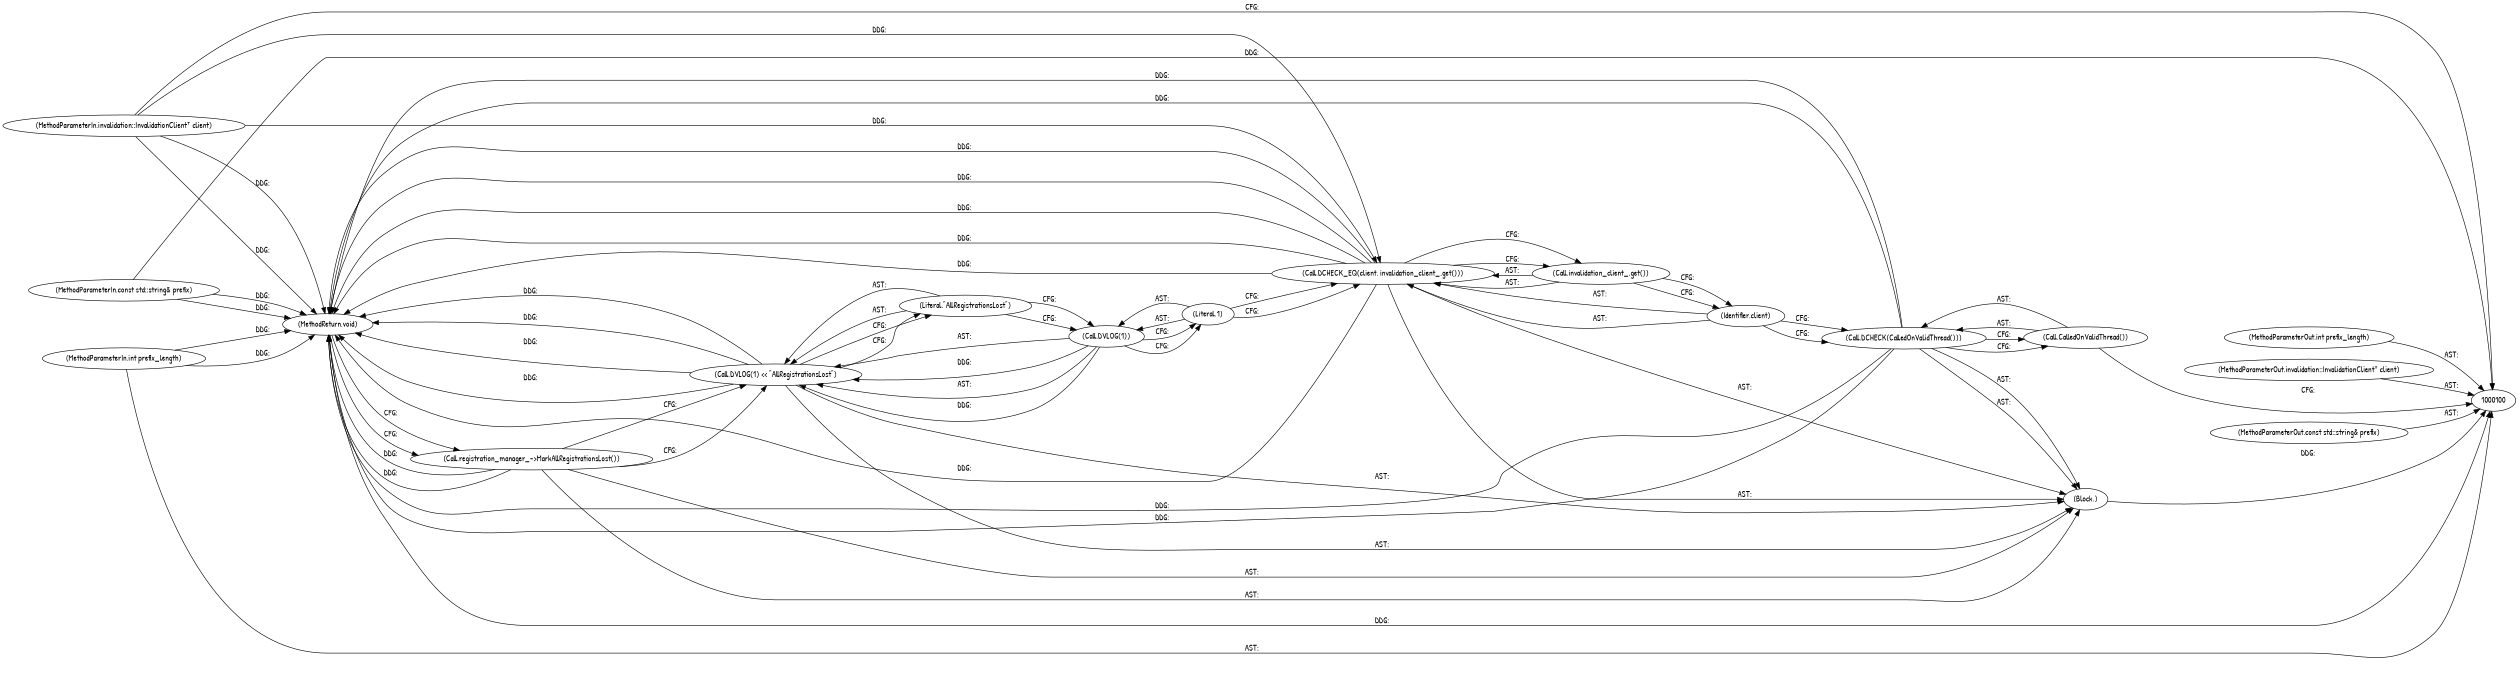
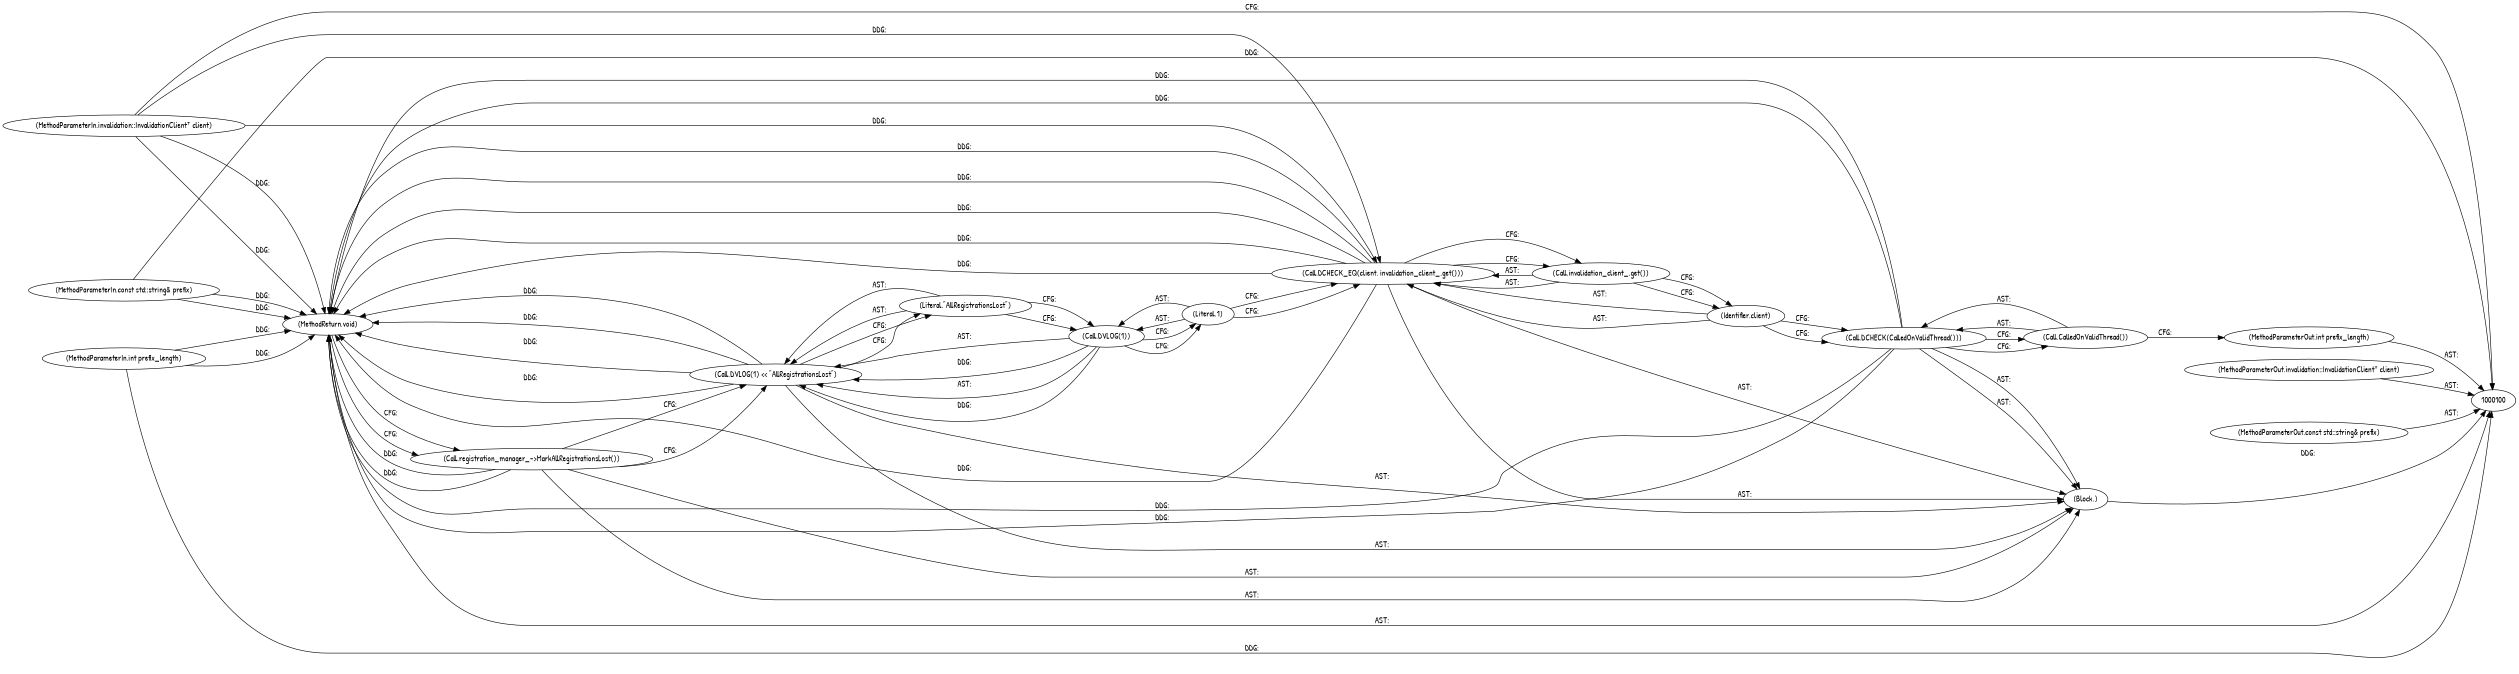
edge "(Call,CalledOnValidThread())" -> "1000100": now "(Call,CalledOnValidThread())" -> "(MethodParameterOut,int prefix_length)"
edge "(MethodReturn,void)" -> "1000100": label "DDG: " -> "AST: "
edge "(MethodParameterIn,int prefix_length)" -> "1000100": label "AST: " -> "DDG: "
